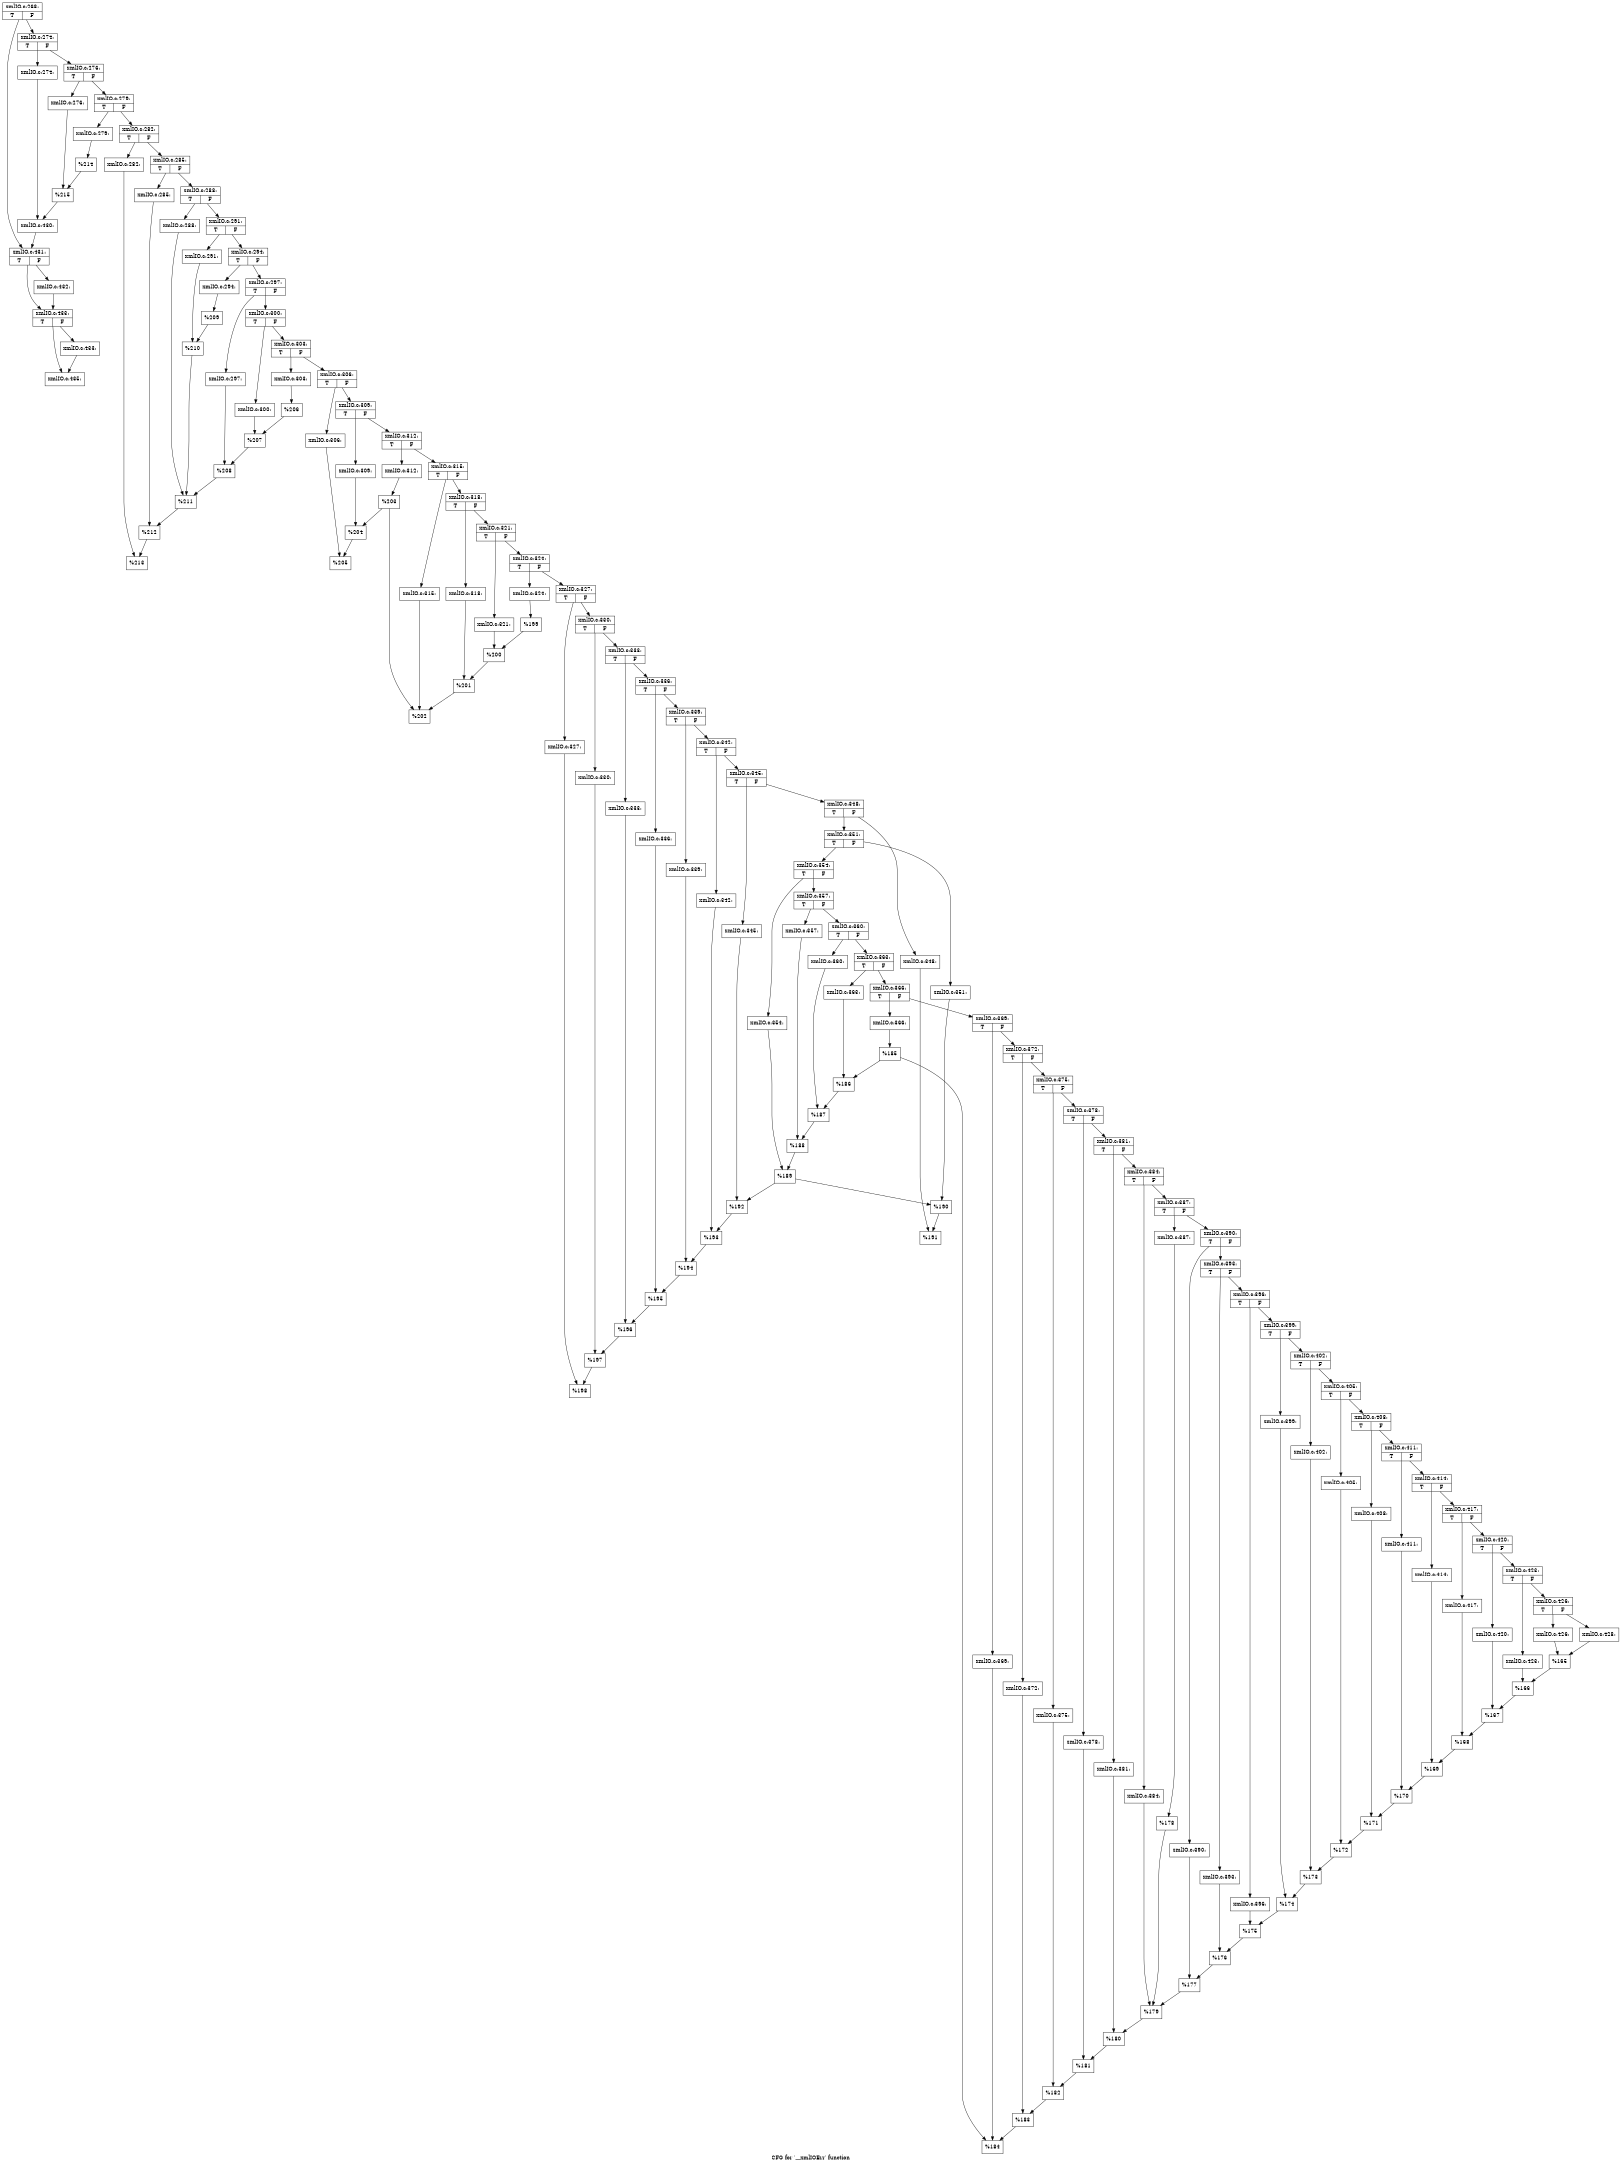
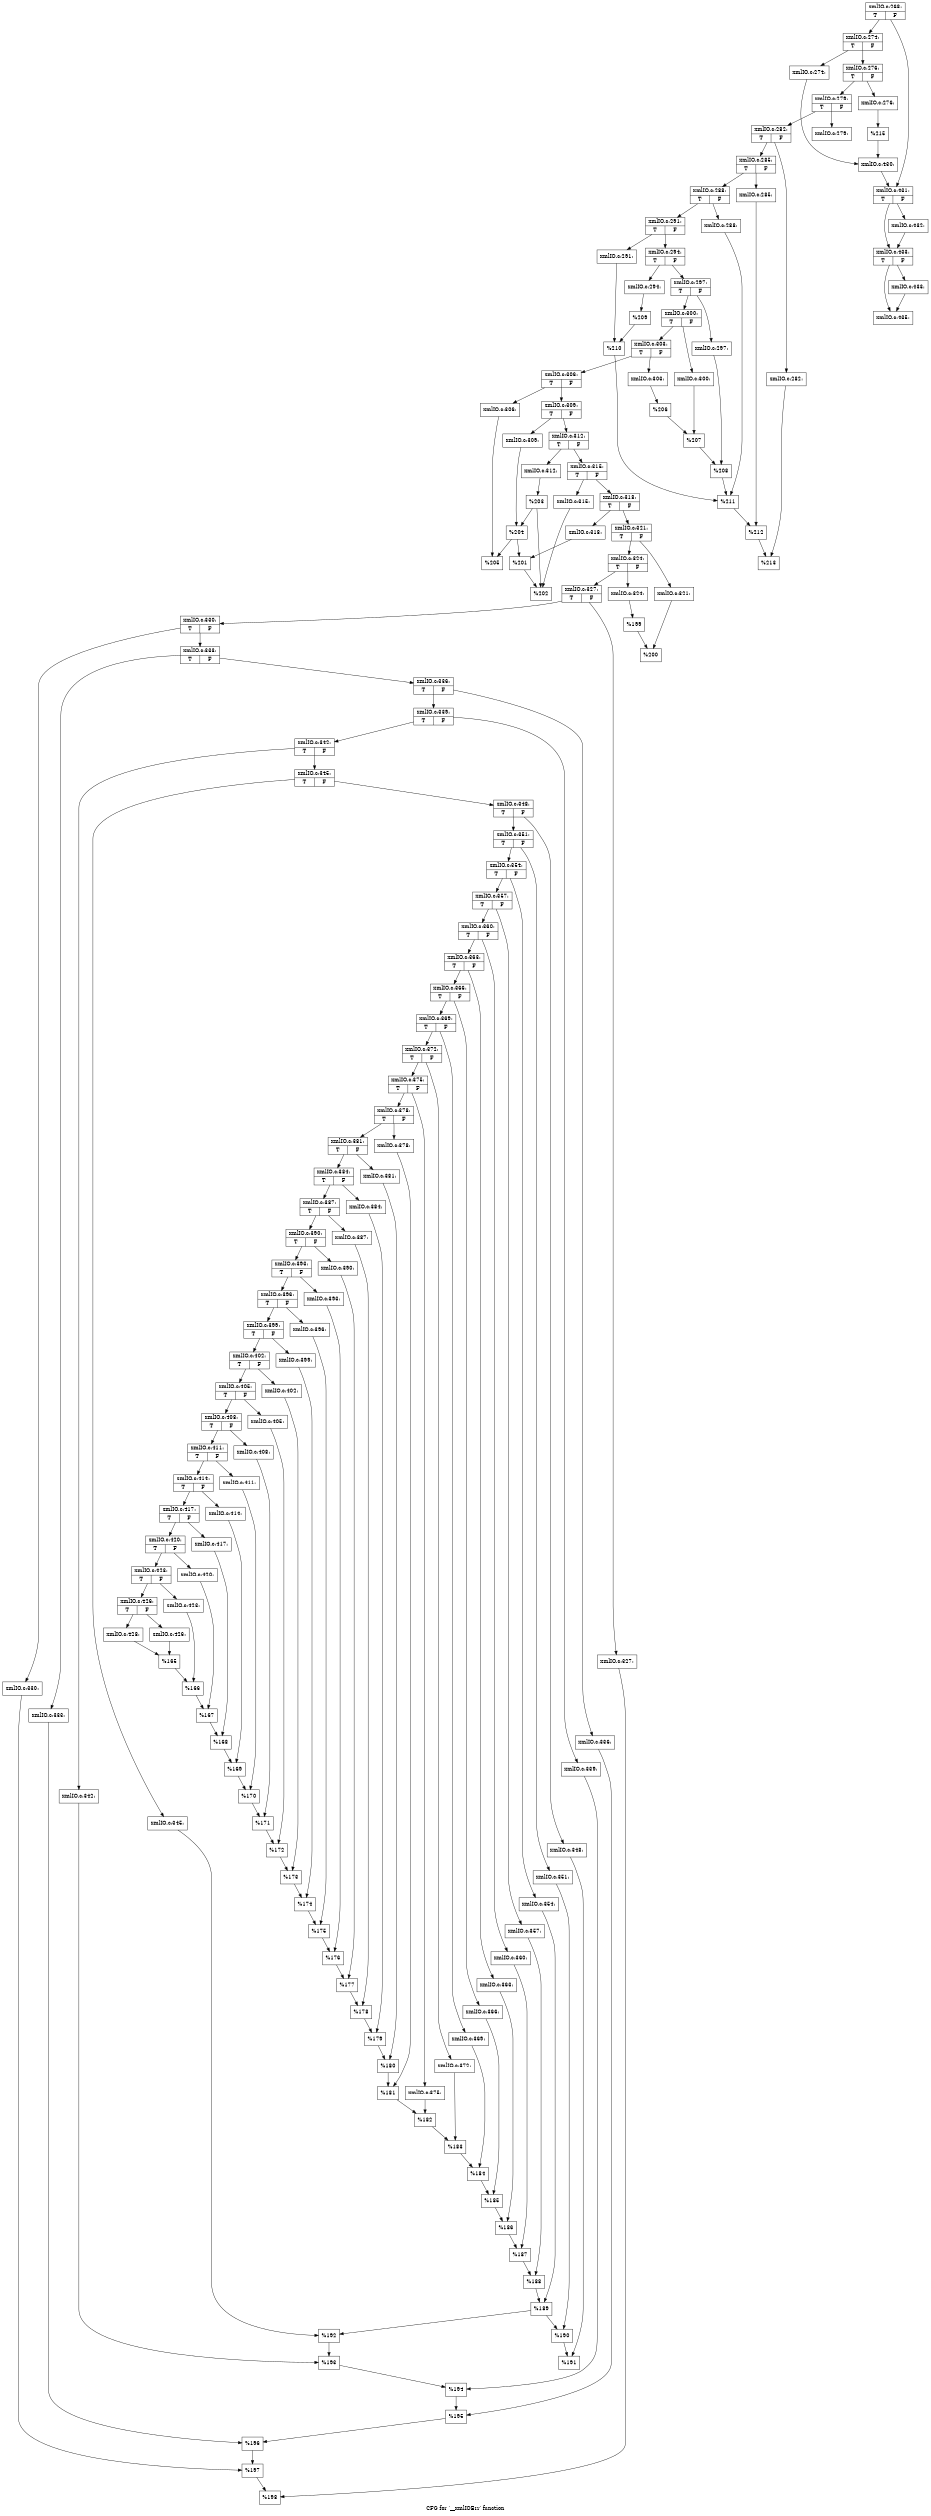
node "%214": removed
edge "%200" -> "%201": now "%204" -> "%201"
edge "%185" -> "%184": reversed
edge "%177" -> "%179": now "%177" -> "%178"
